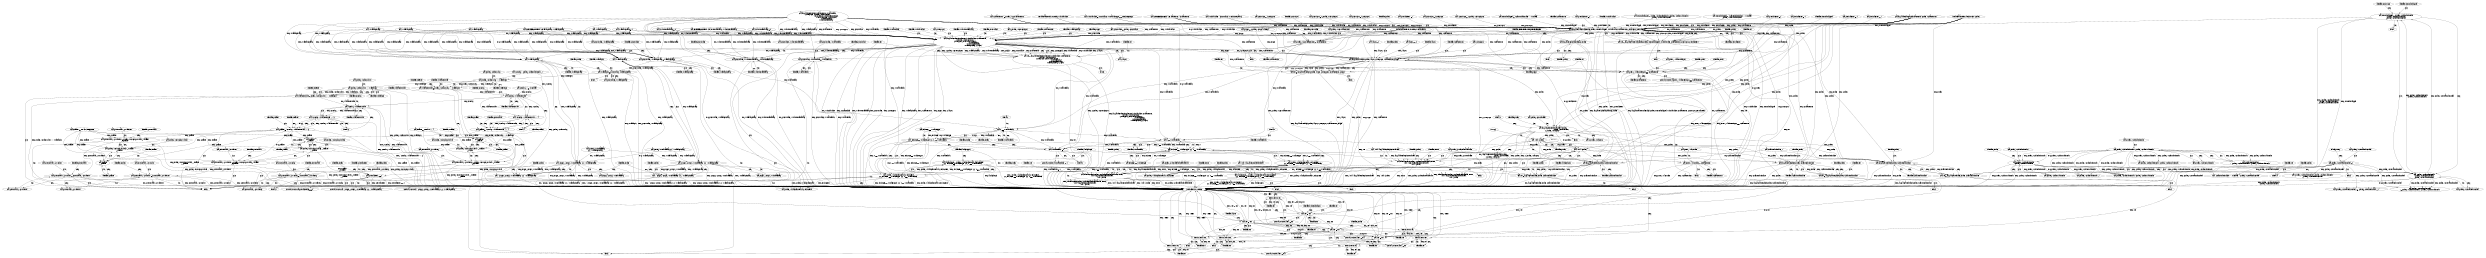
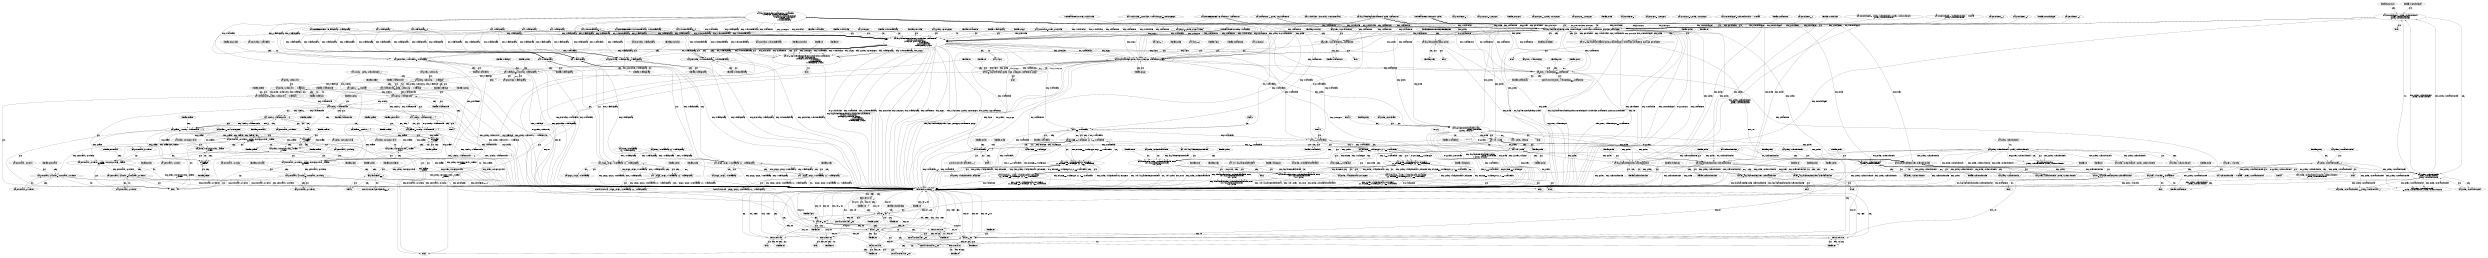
edge "(MethodParameterIn,UWORD8 u1_nal_ref_idc)" -> "(Call,u1_nal_ref_idc != 0)": removed, label "DDG: u1_nal_ref_idc"
node "1001717": label "1001717" -> "1001714"
edge "(Call,(B_SLICE == u1_slice_type) && (0 == u1_nal_ref_idc))" -> "(Identifier,i4_skip_p_pic)": now "(Call,(B_SLICE == u1_slice_type) && (0 == u1_nal_ref_idc))" -> "(Call,B_SLICE == u1_slice_type)"
node "(Block,ps_seq)": label "(Block,ps_seq)" -> "(Identifier,ps_seq)"
edge "(Call,y_offset = (u2_mb_y * u4_frame_stride) << 4)" -> "(MethodReturn,WORD32)": added, label "DDG: (u2_mb_y * u4_frame_stride) << 4"
